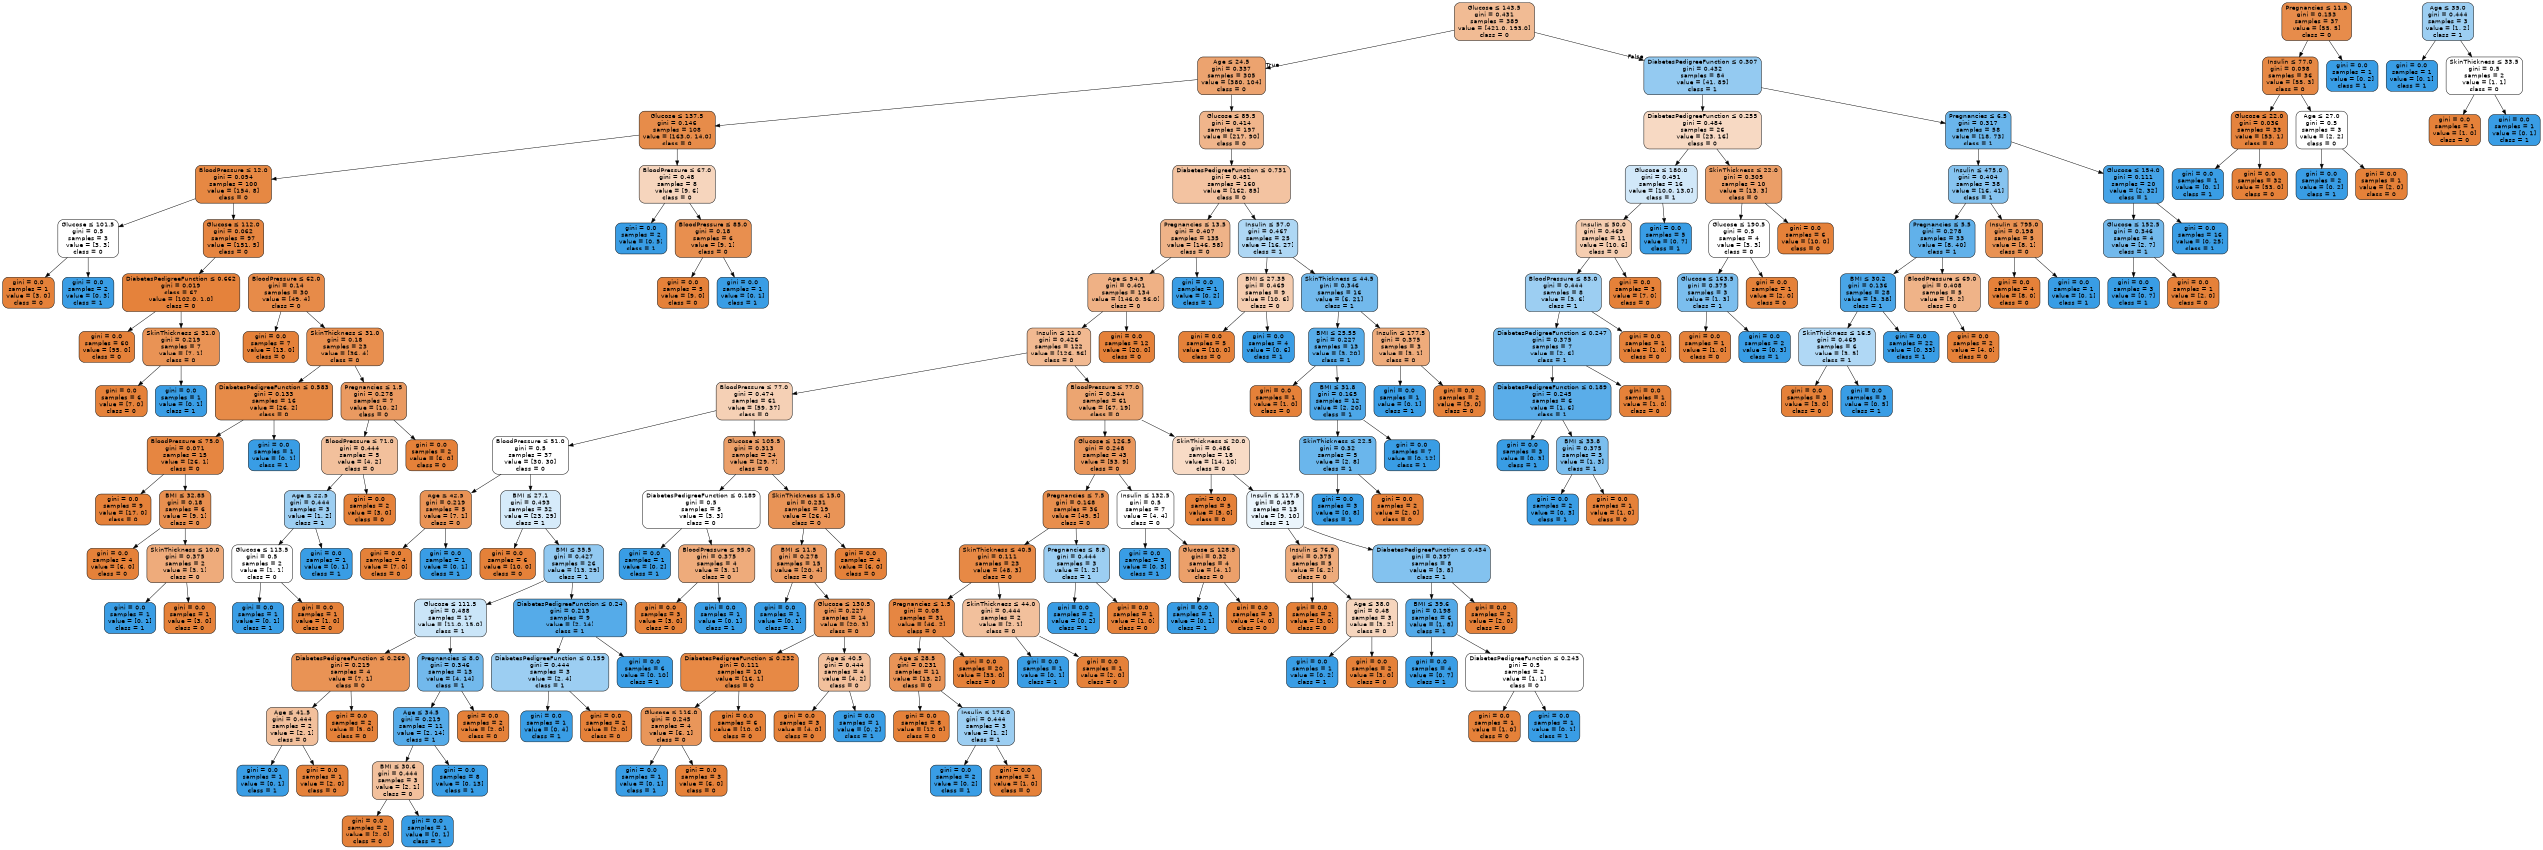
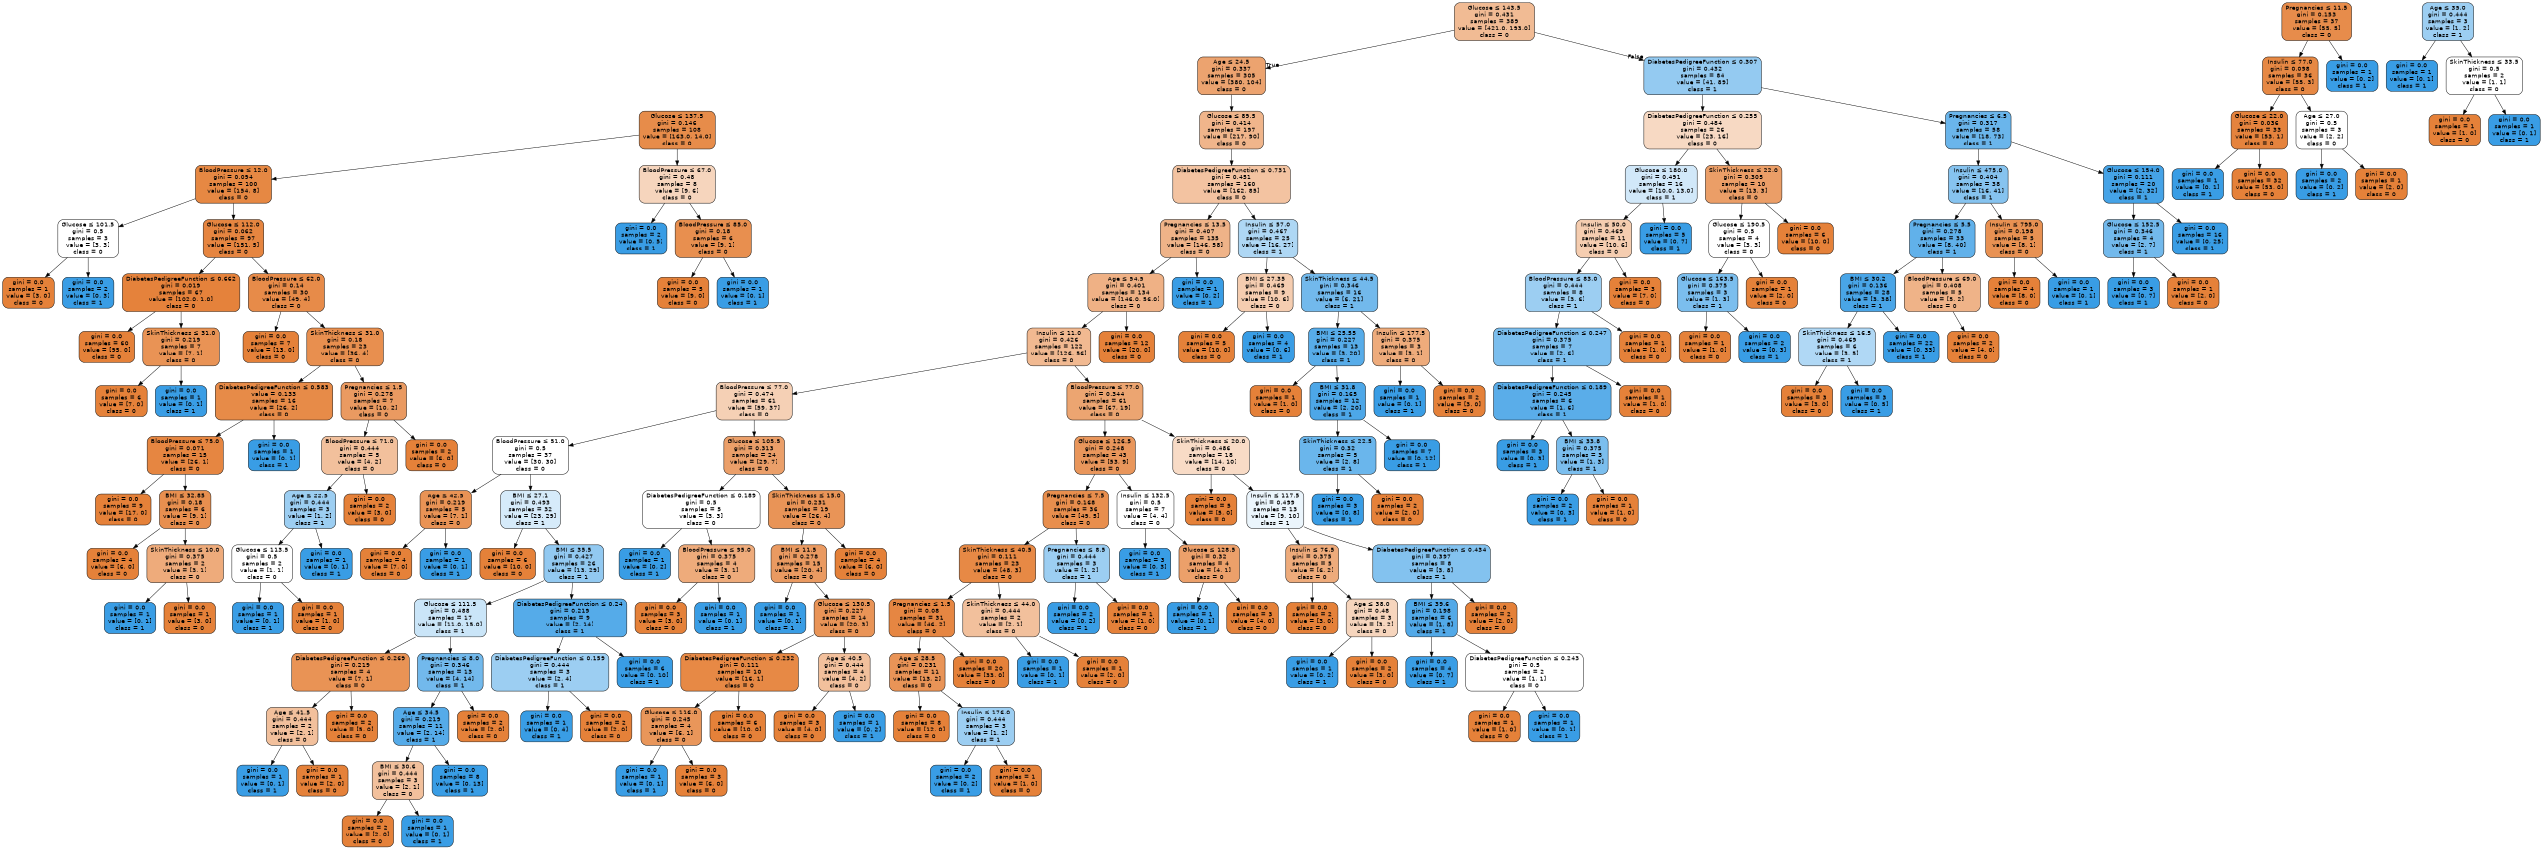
edge "Age ≤ 24.5" -> "Glucose ≤ 137.5": removed
edge "Glucose ≤ 112.0" -> "BloodPressure ≤ 62.0": added
node "DiabetesPedigreeFunction ≤ 0.662": text "class = 67" -> "samples = 67"
node "DiabetesPedigreeFunction ≤ 0.583": text "gini = 0.133" -> "value = 0.133"
